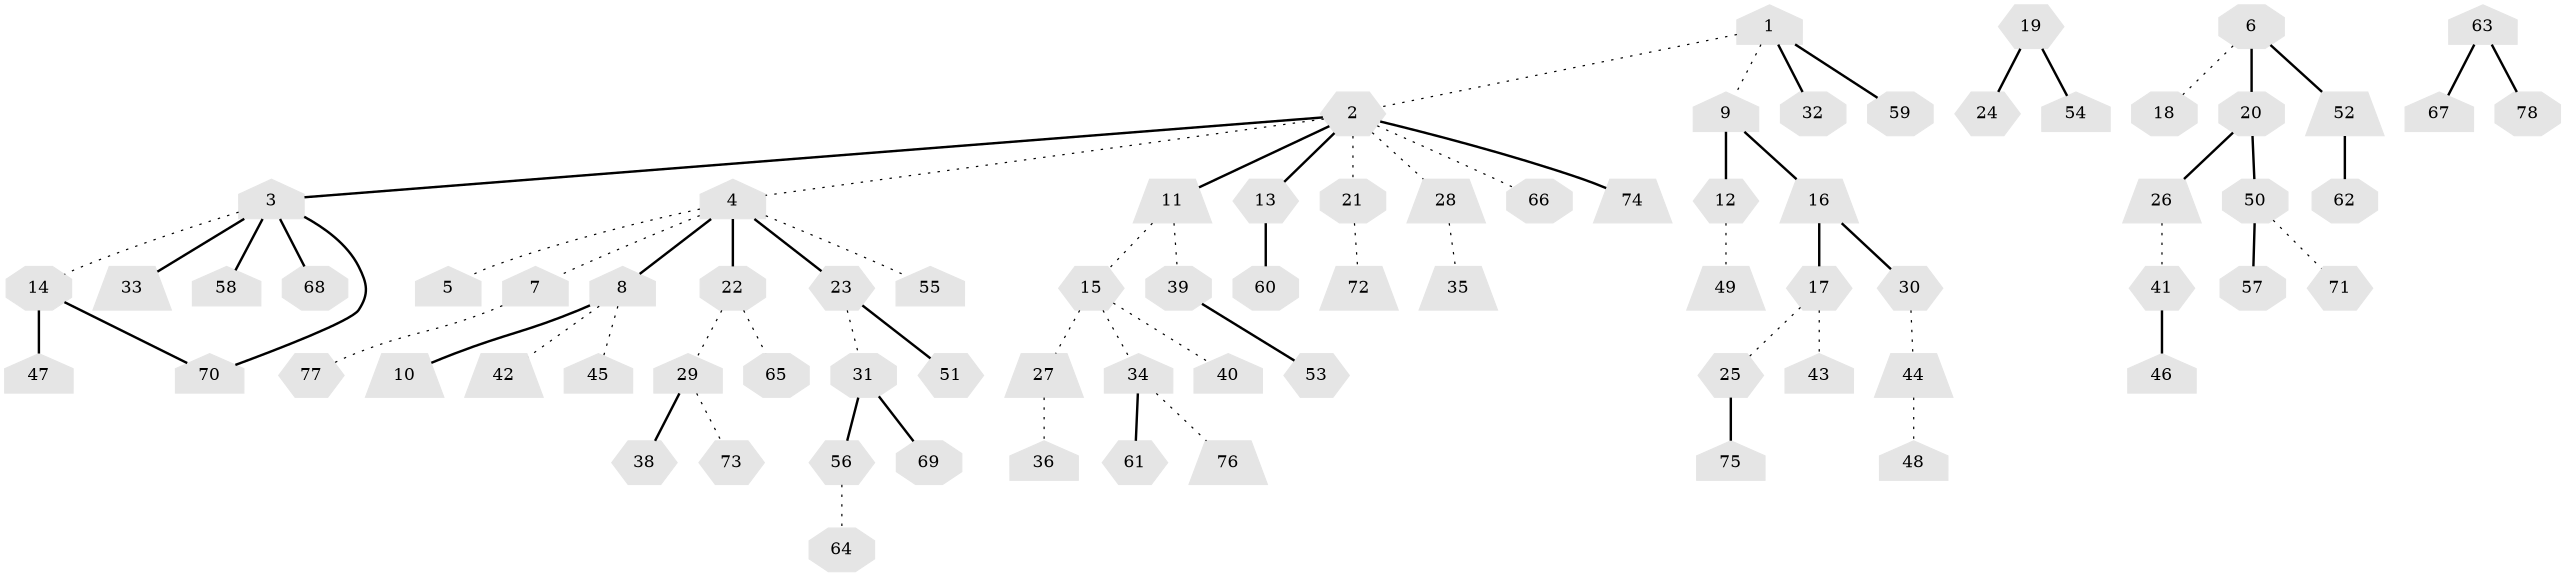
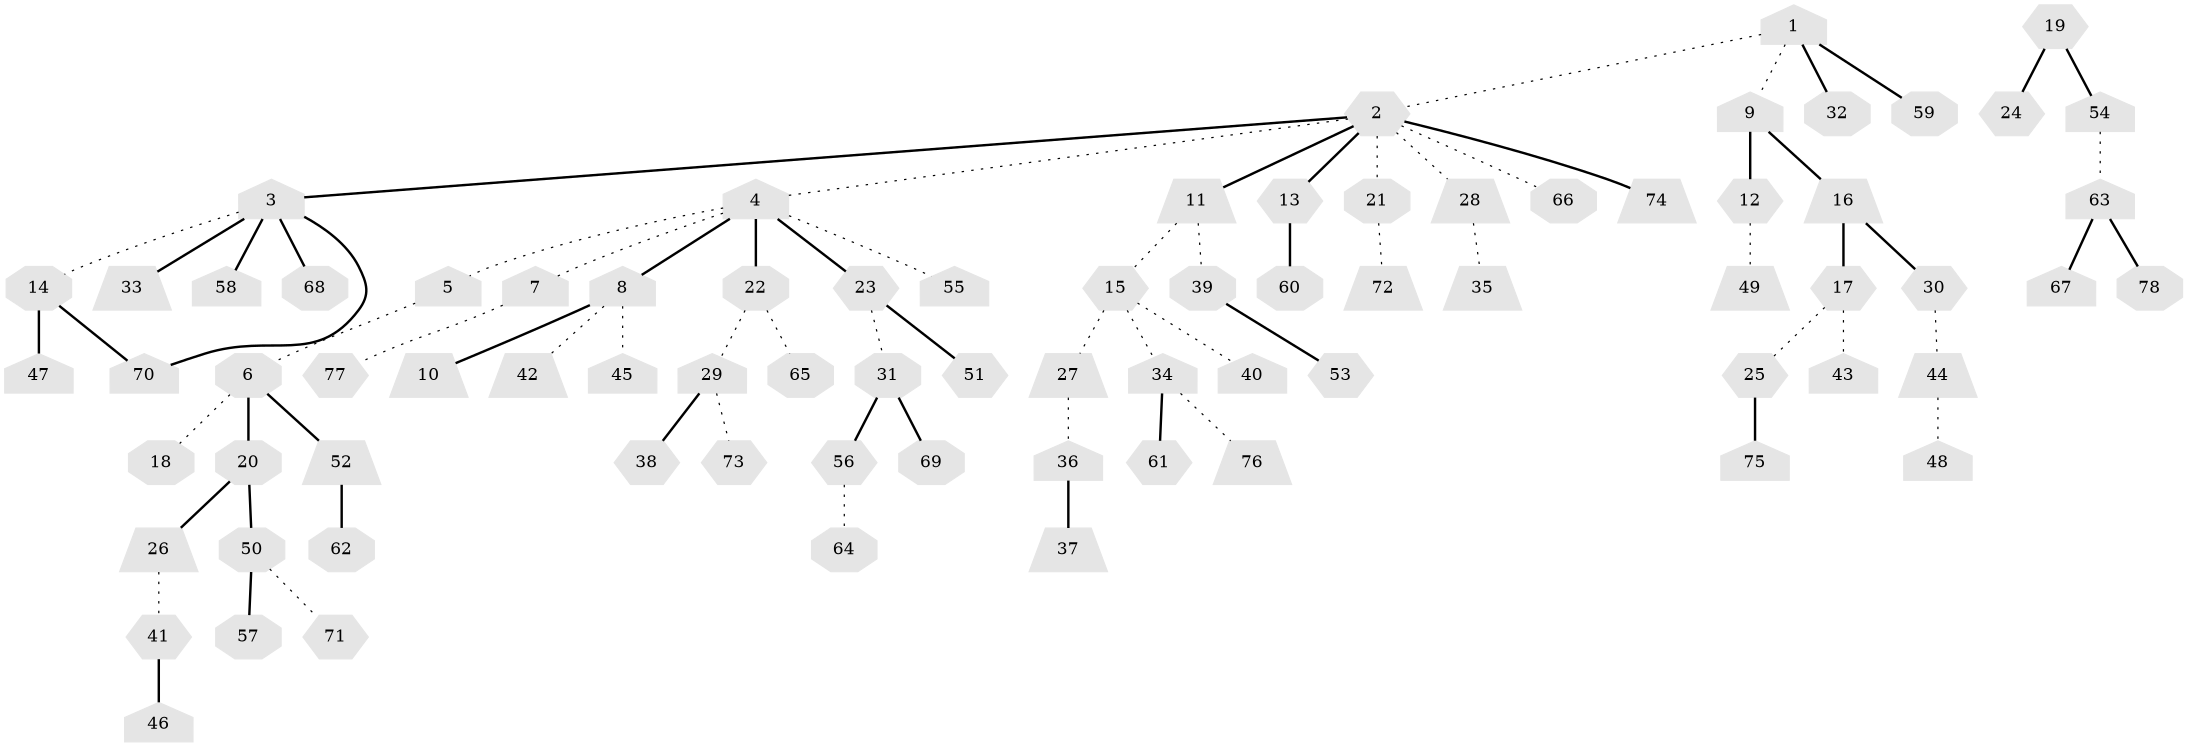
edge "54" -- "63": added
edge "5" -- "6": added
node "37": added
